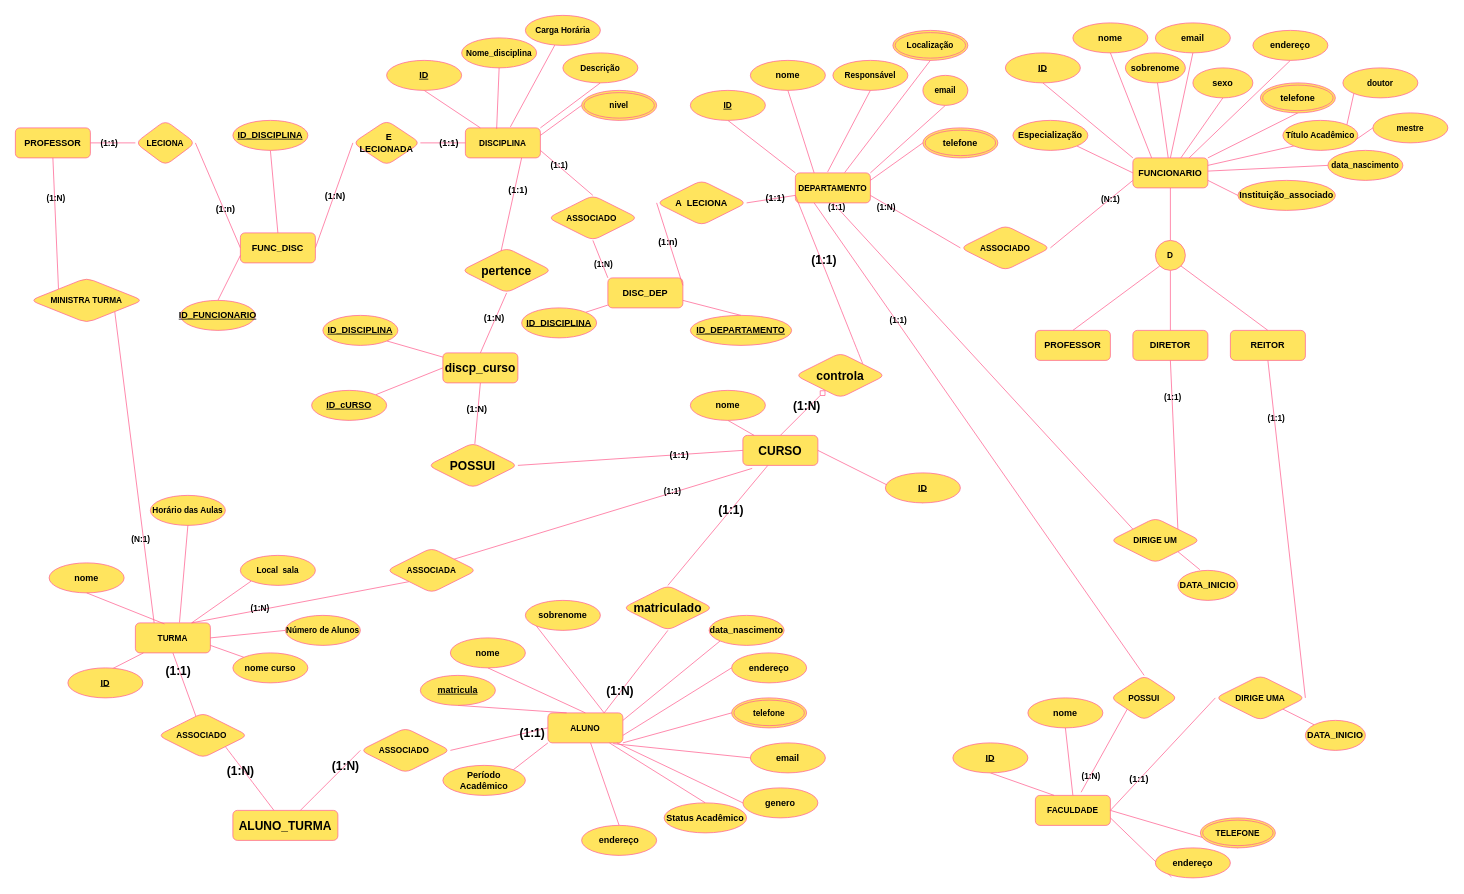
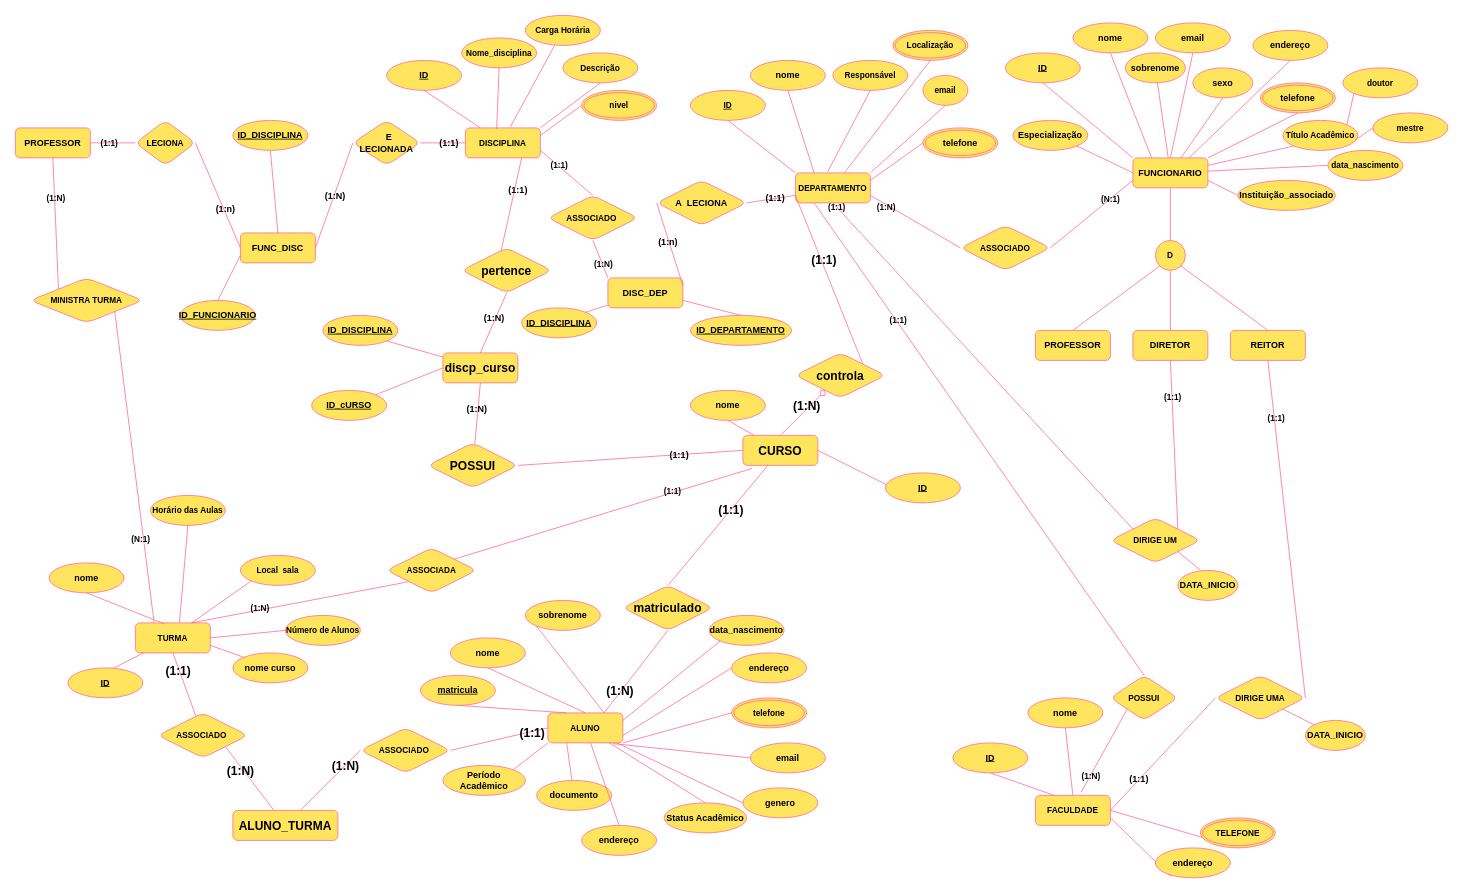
edge "ALUNO" -- "documento": added
node "documento": added
